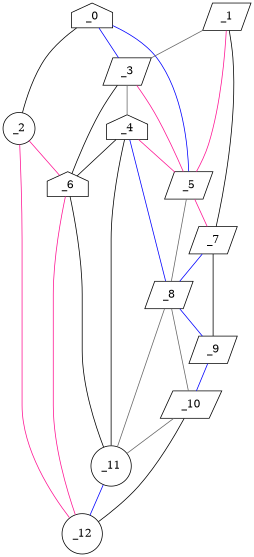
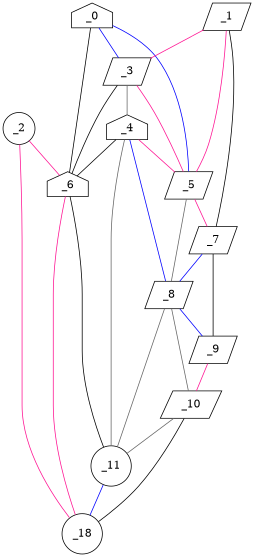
edge "_1" -- "_3": color gray40 -> deeppink
edge "_0" -- "_2": now "_0" -- "_6"
edge "_4" -- "_11": color black -> gray40
edge "_9" -- "_10": color blue -> deeppink
node "_12": label "_12" -> "_18"
